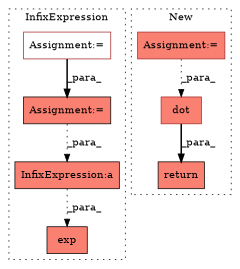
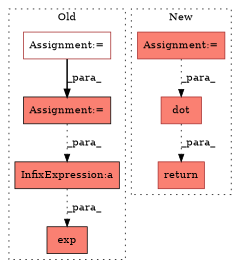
cluster "InfixExpression": label "InfixExpression" -> "Old"
edge "dot" -> "return": style bold -> dotted
node "return": color black -> brown
